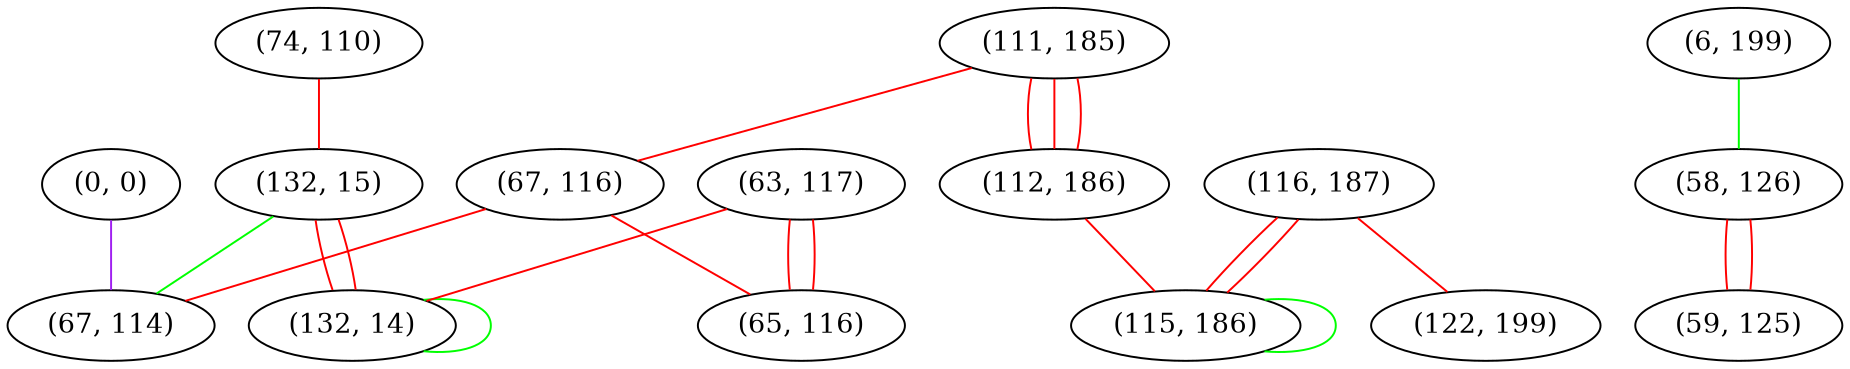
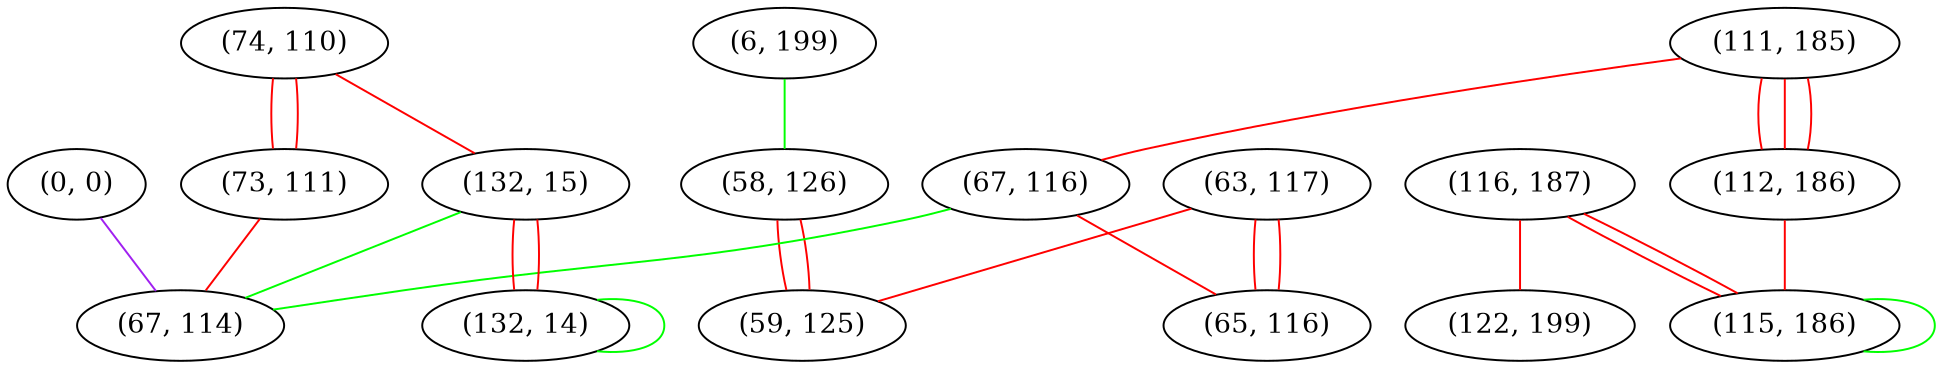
node "(73, 111)": added
edge "(67, 116)" -- "(67, 114)": color red -> green
edge "(63, 117)" -- "(132, 14)": now "(63, 117)" -- "(59, 125)"
